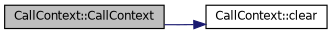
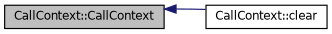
edge "CallContext::CallContext" -> "CallContext::clear": reversed
